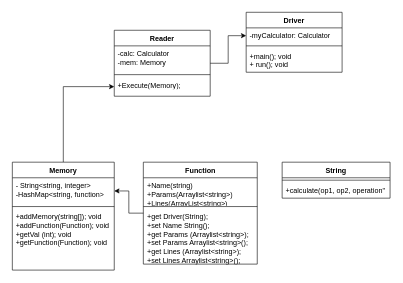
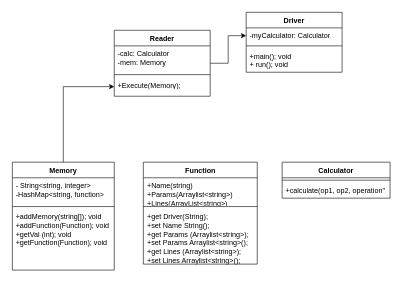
node "String": label "String" -> "Calculator"
edge "Function" -> "- String<string, integer> -HashMap<string, function>": removed
